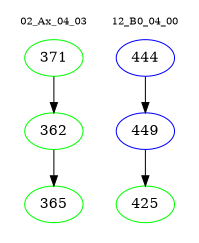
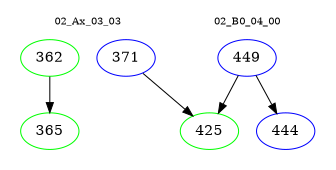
cluster "02_Ax_04_03": label "02_Ax_04_03" -> "02_Ax_03_03"
cluster "12_B0_04_00": label "12_B0_04_00" -> "02_B0_04_00"
node "371": color green -> blue
edge "371" -> "362": now "371" -> "425"
edge "444" -> "449": reversed
